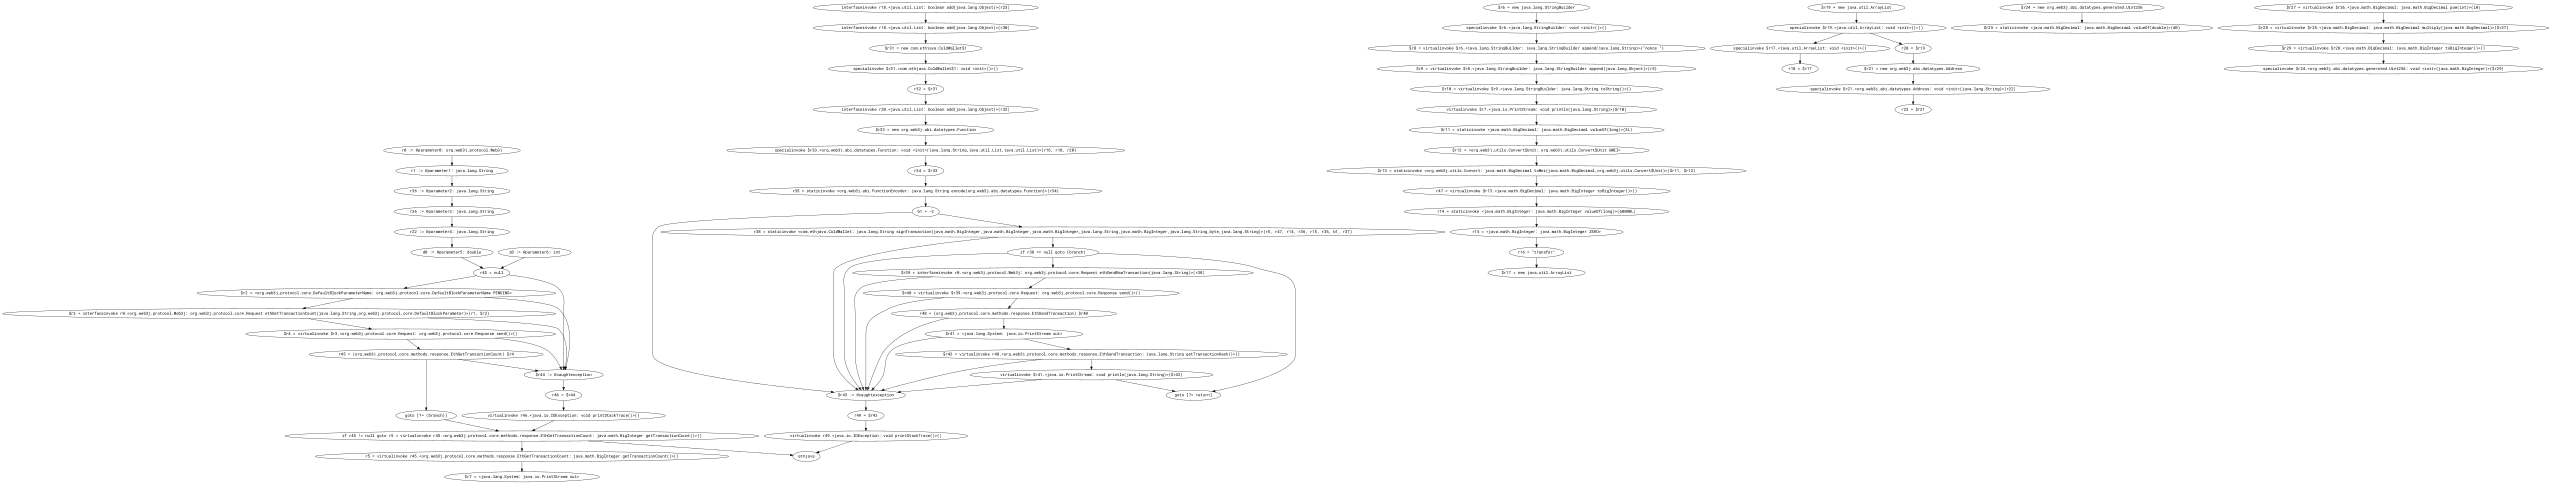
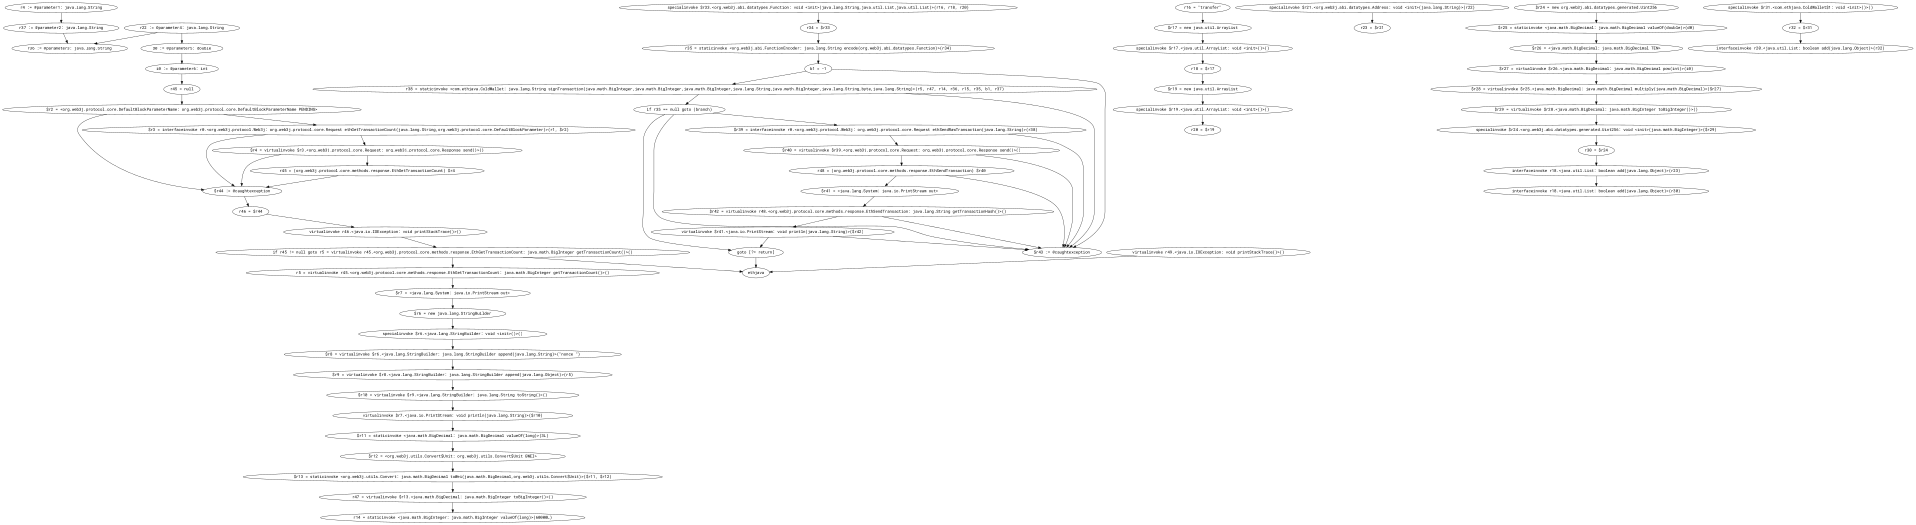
edge "specialinvoke $r19.<java.util.ArrayList: void <init>()>()" -> "specialinvoke $r17.<java.util.ArrayList: void <init>()>()": now "$r17 = new java.util.ArrayList" -> "specialinvoke $r17.<java.util.ArrayList: void <init>()>()"
node "$r31 = new com.ethjava.ColdWallet$1": removed
node "$r26 = <java.math.BigDecimal: java.math.BigDecimal TEN>": added
node "$r21 = new org.web3j.abi.datatypes.Address": removed
edge "r18 = $r17" -> "$r19 = new java.util.ArrayList": added
node "$r33 = new org.web3j.abi.datatypes.Function": removed
node "r0 := @parameter0: org.web3j.protocol.Web3j": removed
node "r30 = $r24": added
node "r1 := @parameter1: java.lang.String": label "r1 := @parameter1: java.lang.String" -> "r4 := @parameter1: java.lang.String"
node "r36 := @parameter2: java.lang.String": label "r36 := @parameter2: java.lang.String" -> "r37 := @parameter2: java.lang.String"
node "b1 = -2": label "b1 = -2" -> "b1 = -1"
edge "r36 := @parameter3: java.lang.String" -> "r22 := @parameter4: java.lang.String": reversed
node "r15 = <java.math.BigInteger: java.math.BigInteger ZERO>": removed
node "if r38 == null goto (branch)": label "if r38 == null goto (branch)" -> "if r35 == null goto (branch)"
edge "goto [?= return]" -> "ethjava": added
edge "d0 := @parameter5: double" -> "r45 = null": now "d0 := @parameter5: double" -> "i0 := @parameter6: int"
edge "r45 = null" -> "$r44 := @caughtexception": removed
edge "$r7 = <java.lang.System: java.io.PrintStream out>" -> "$r6 = new java.lang.StringBuilder": added
edge "$r41 = <java.lang.System: java.io.PrintStream out>" -> "$r43 := @caughtexception": removed
node "goto [?= (branch)]": removed
node "r49 = $r43": removed
